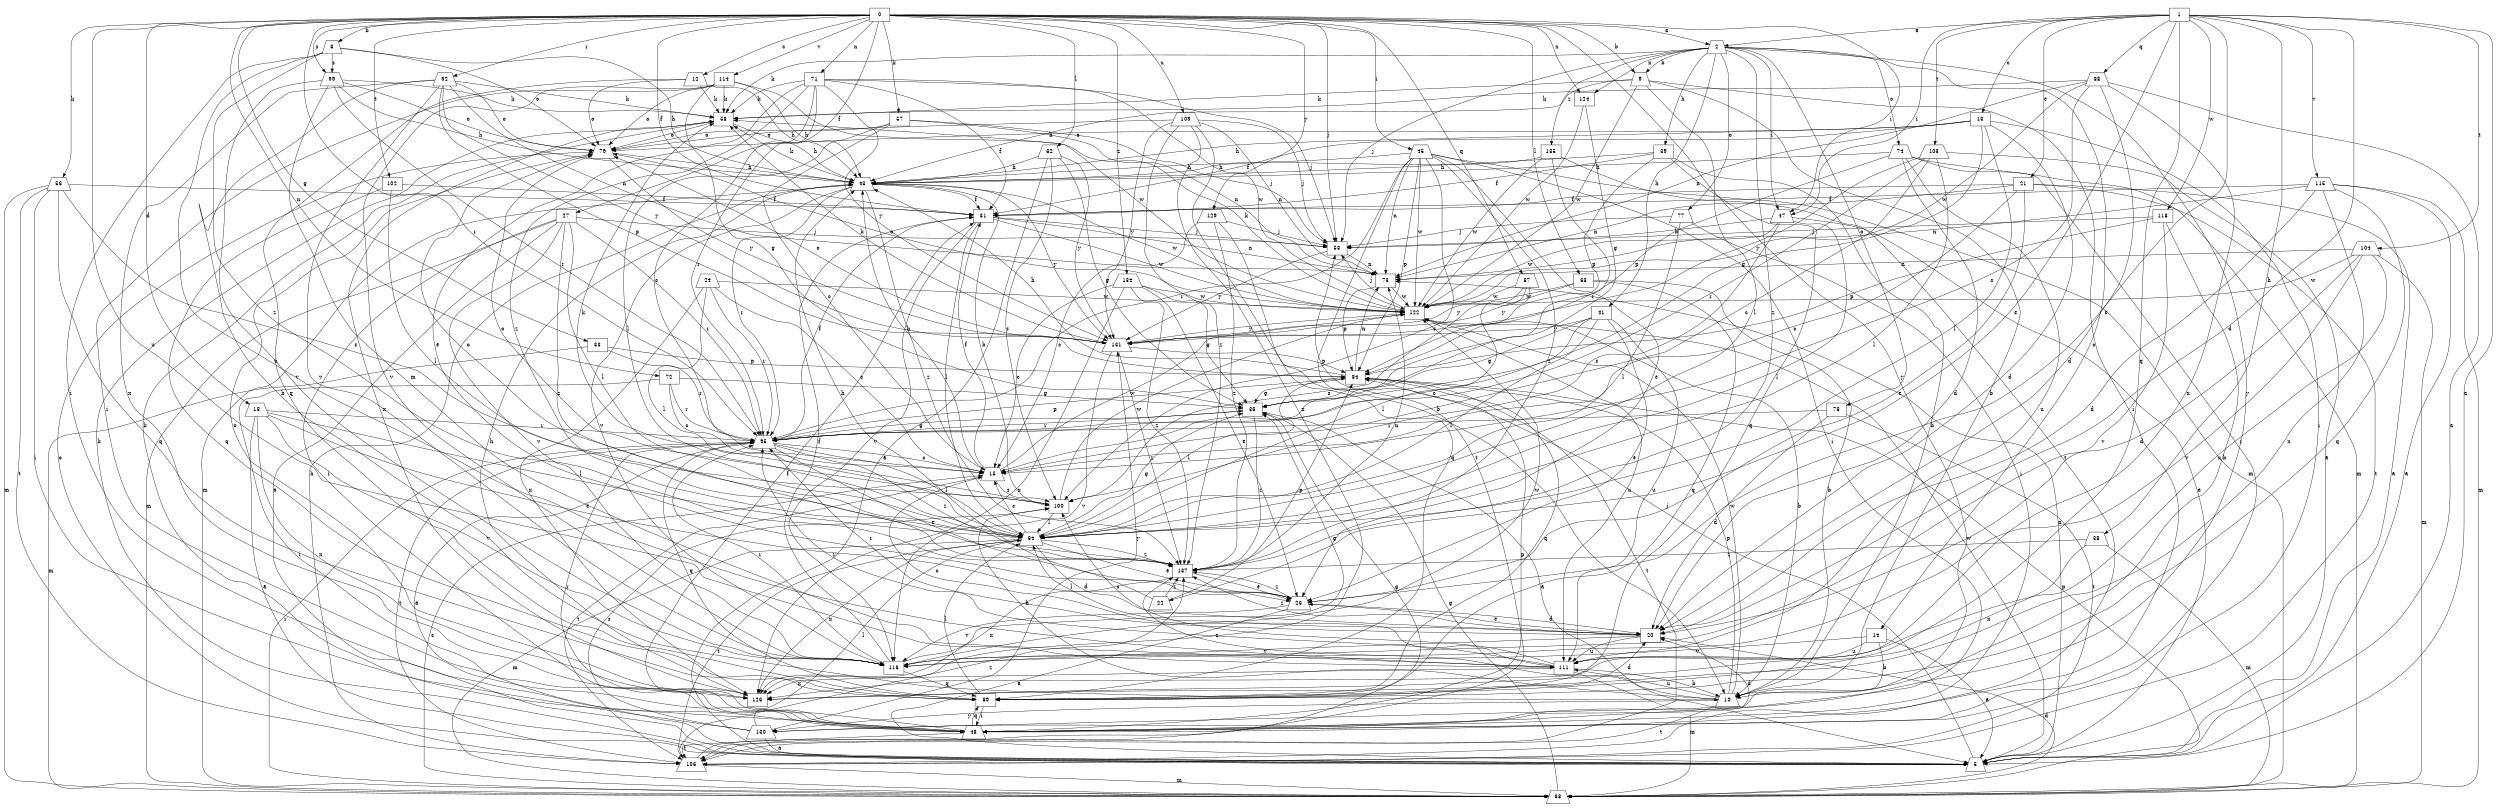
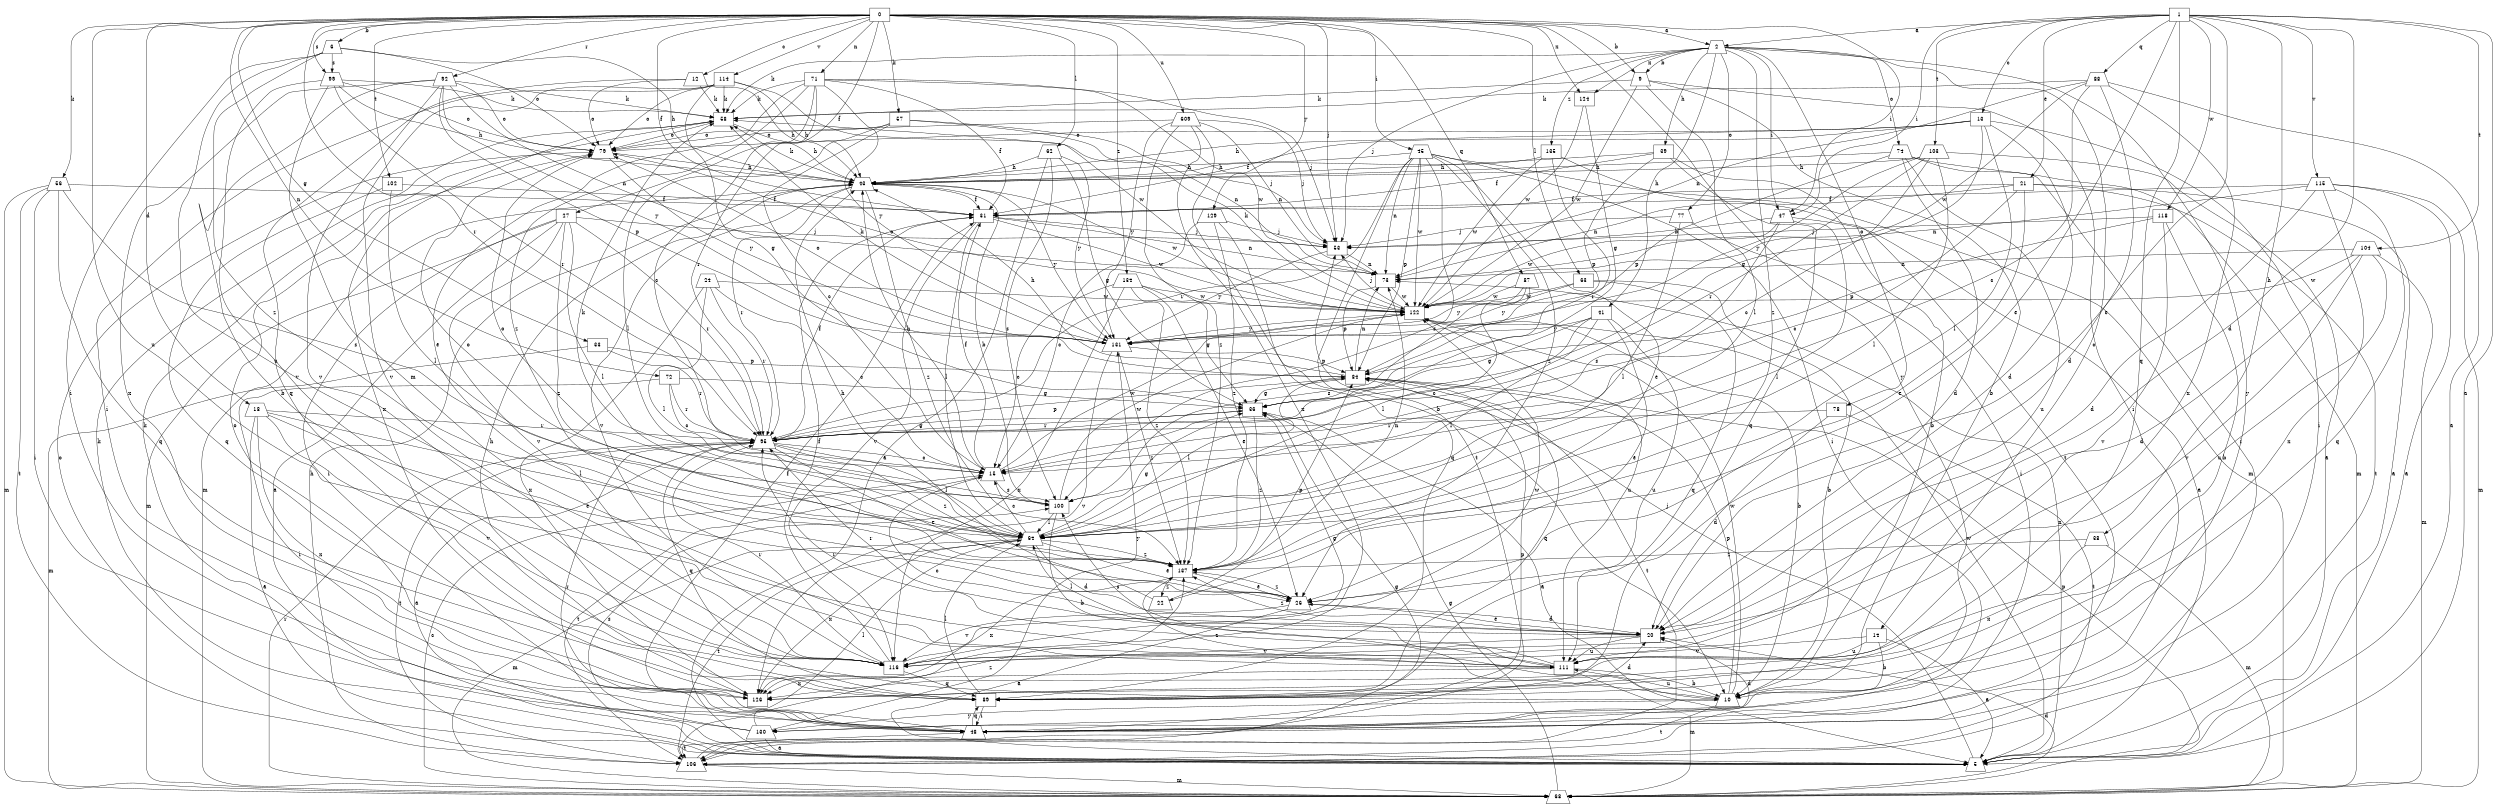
edge "9" -> "43": now "103" -> "43"
node "109": label "109" -> "609"
edge "22" -> "137": reversed
edge "10" -> "100": reversed
